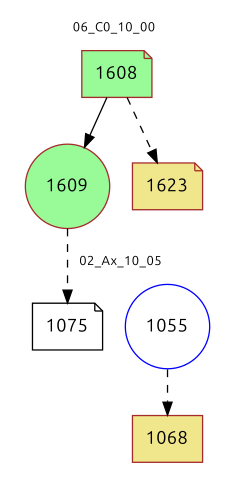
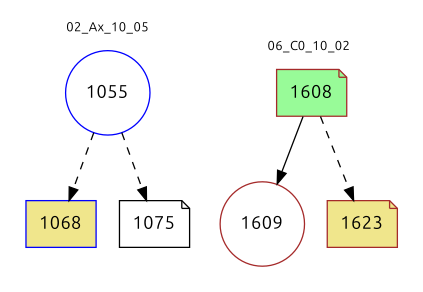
cluster "06_C0_10_00": label "06_C0_10_00" -> "06_C0_10_02"
node "1609": fillcolor palegreen -> white
edge "1609" -> "1075": now "1055" -> "1075"
node "1068": color brown -> blue
